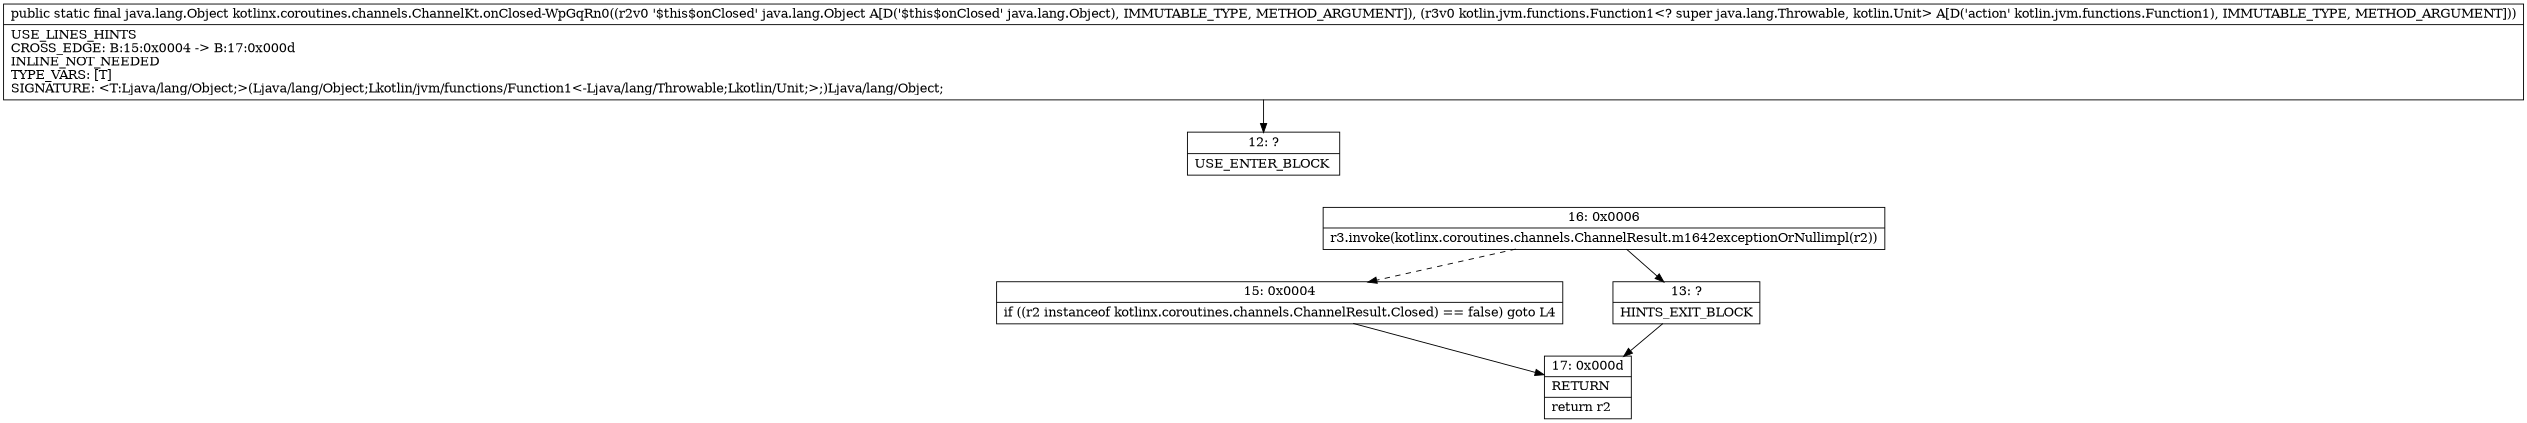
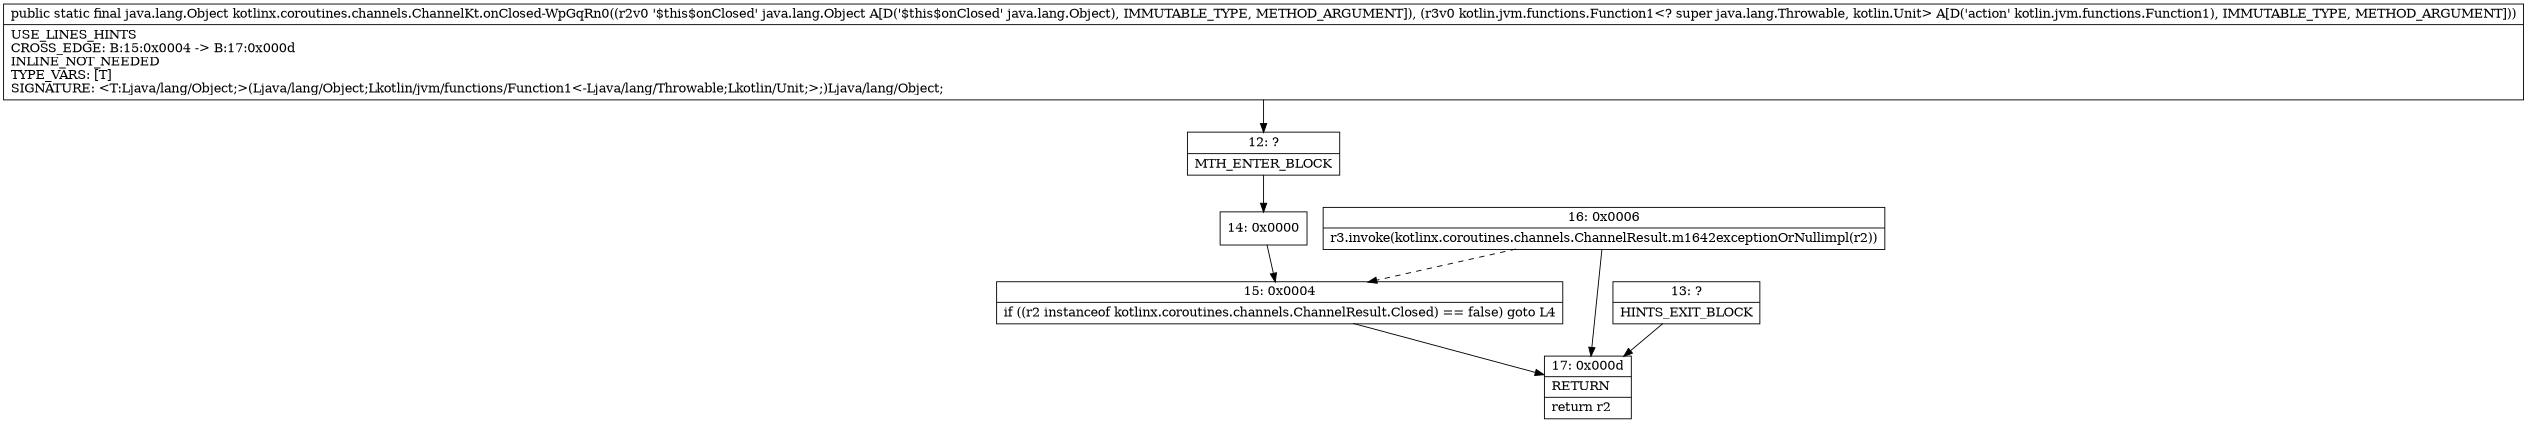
node "12: ?": text "USE_ENTER_BLOCK" -> "MTH_ENTER_BLOCK"
node "14: 0x0000": added
edge "16: 0x0006" -> "13: ?": now "16: 0x0006" -> "17: 0x000d"
